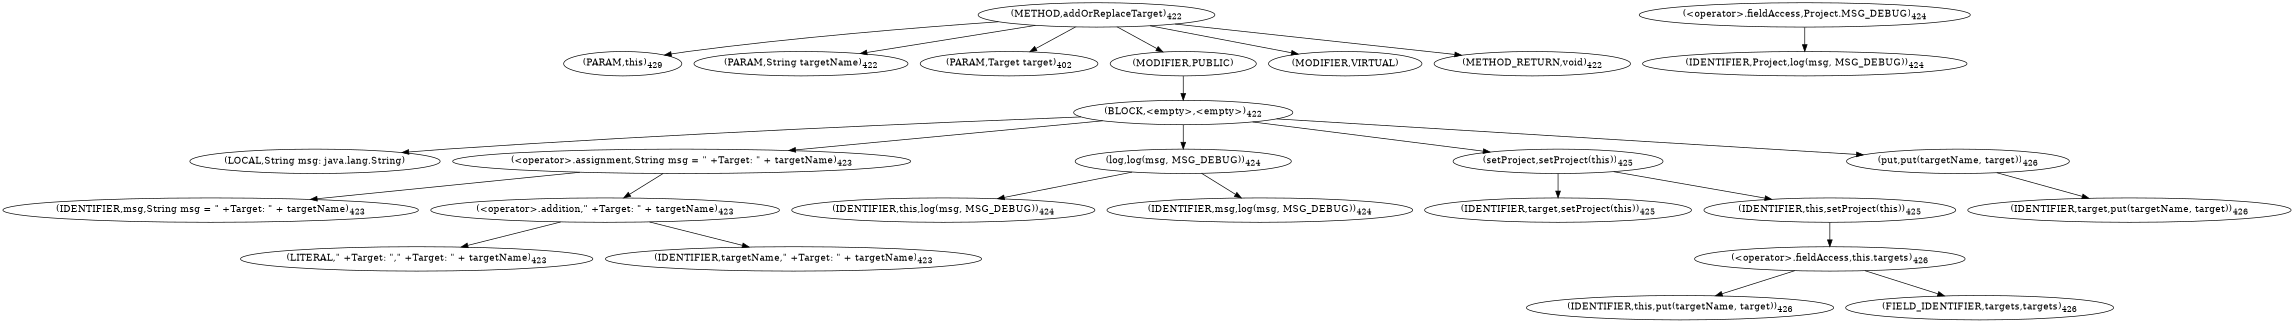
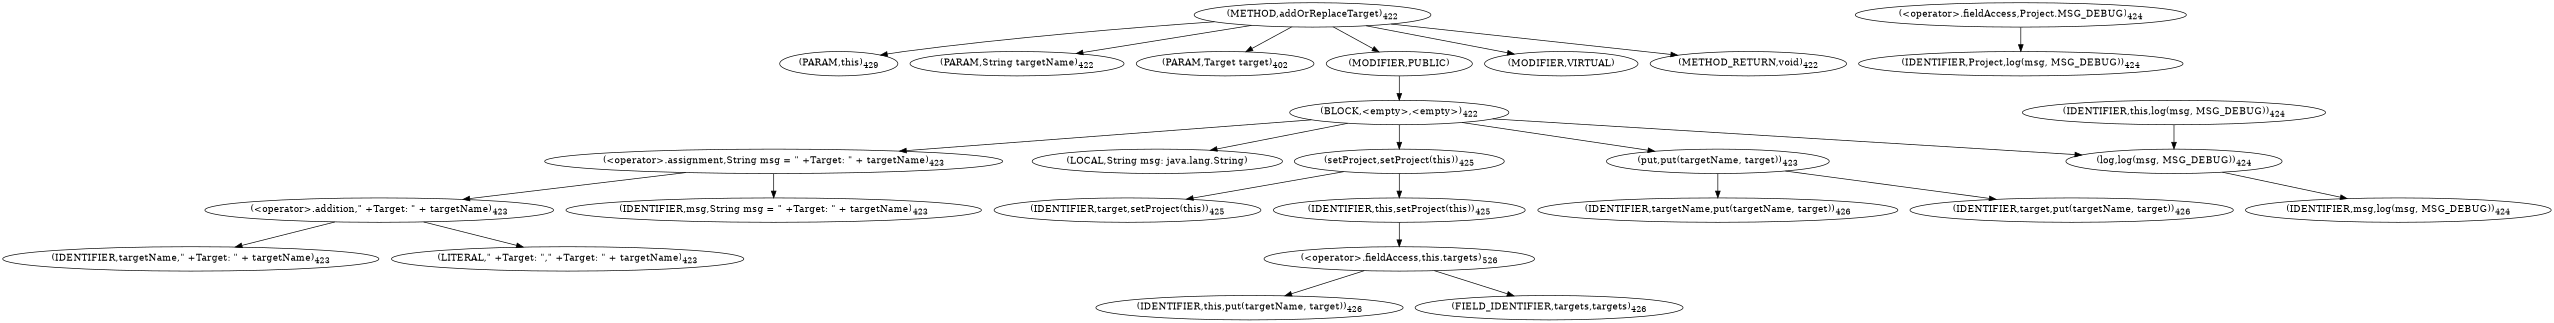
node "(put,put(targetName, target))": text "426" -> "423"
edge "(log,log(msg, MSG_DEBUG))" -> "(IDENTIFIER,this,log(msg, MSG_DEBUG))": reversed
node "(IDENTIFIER,targetName,put(targetName, target))": added
node "(<operator>.fieldAccess,this.targets)": text "426" -> "526"
